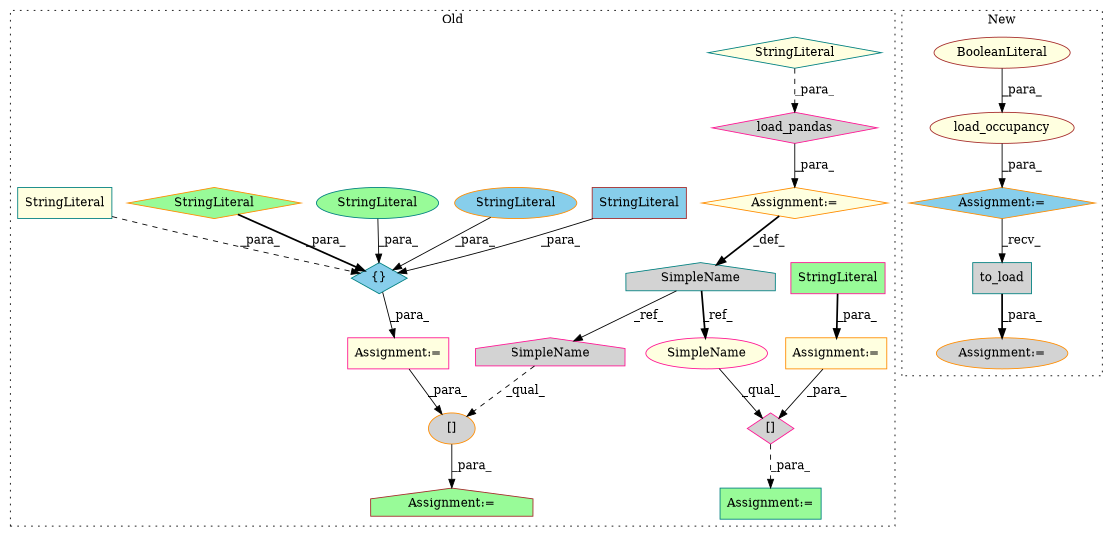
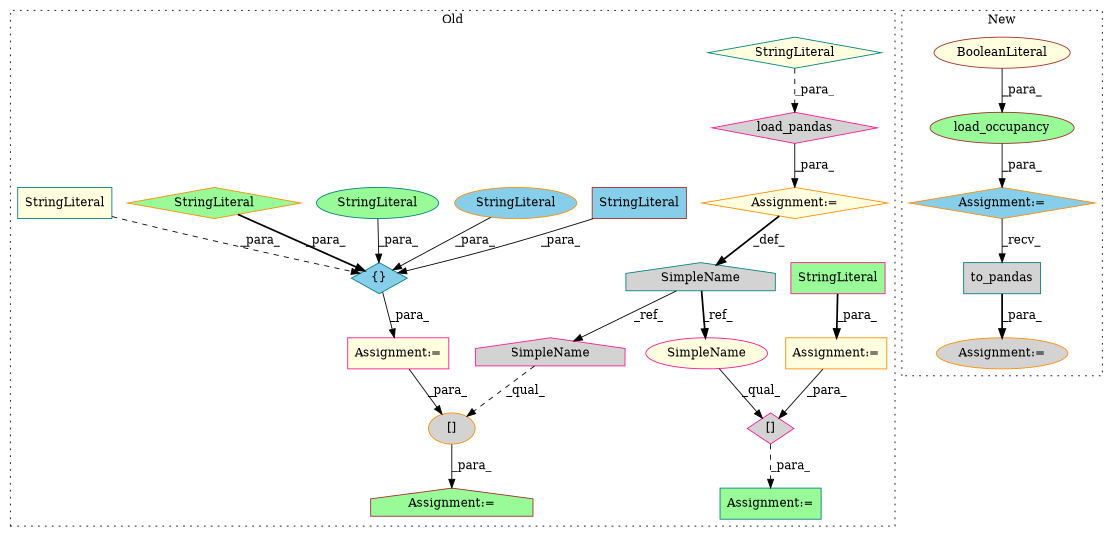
node "load_occupancy": fillcolor lightyellow -> palegreen
node "to_load": label "to_load" -> "to_pandas"
